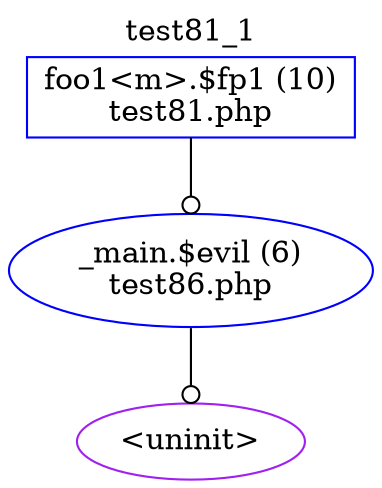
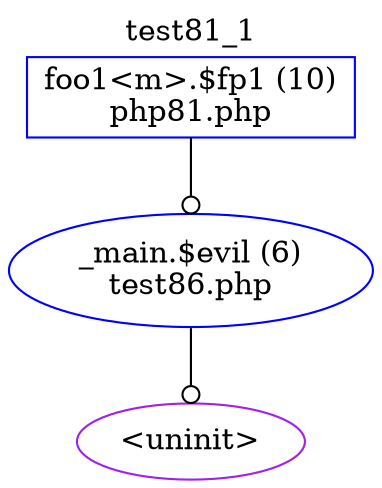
node "foo1<m>.$fp1 (10) test81.php": label "foo1<m>.$fp1 (10) test81.php" -> "foo1<m>.$fp1 (10) php81.php"
